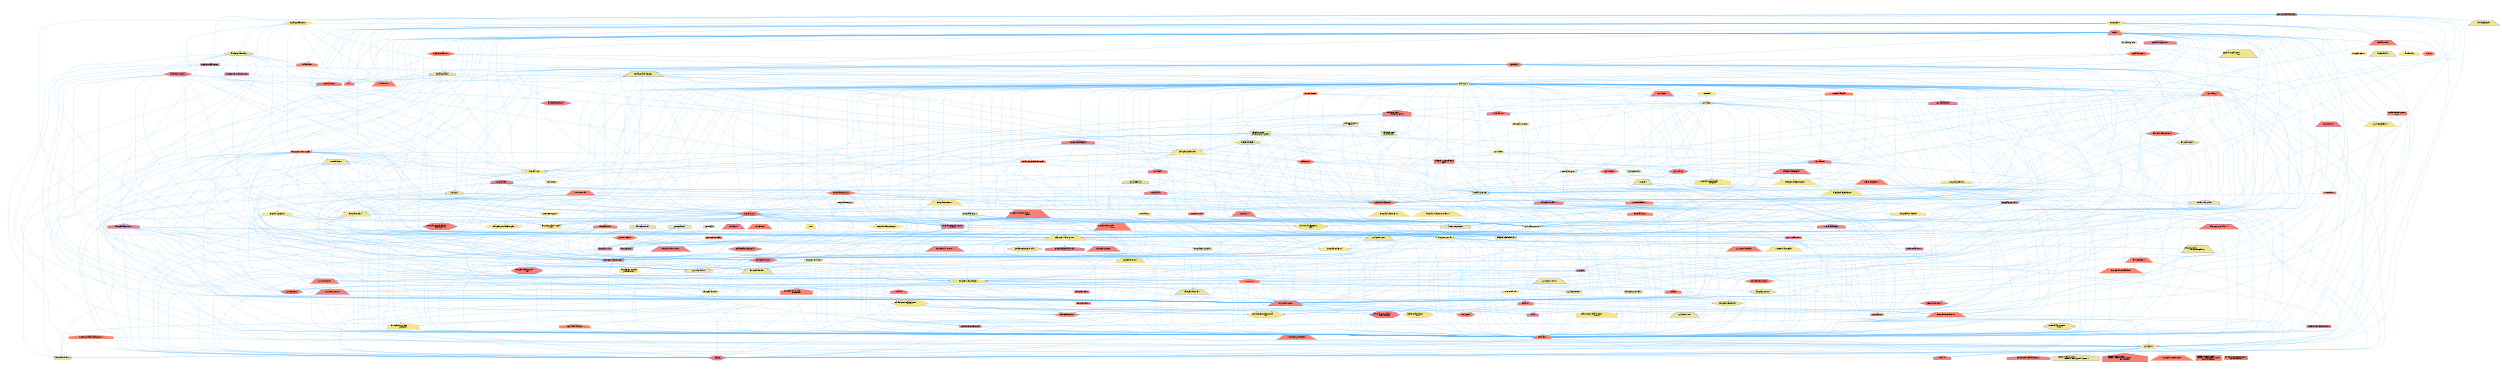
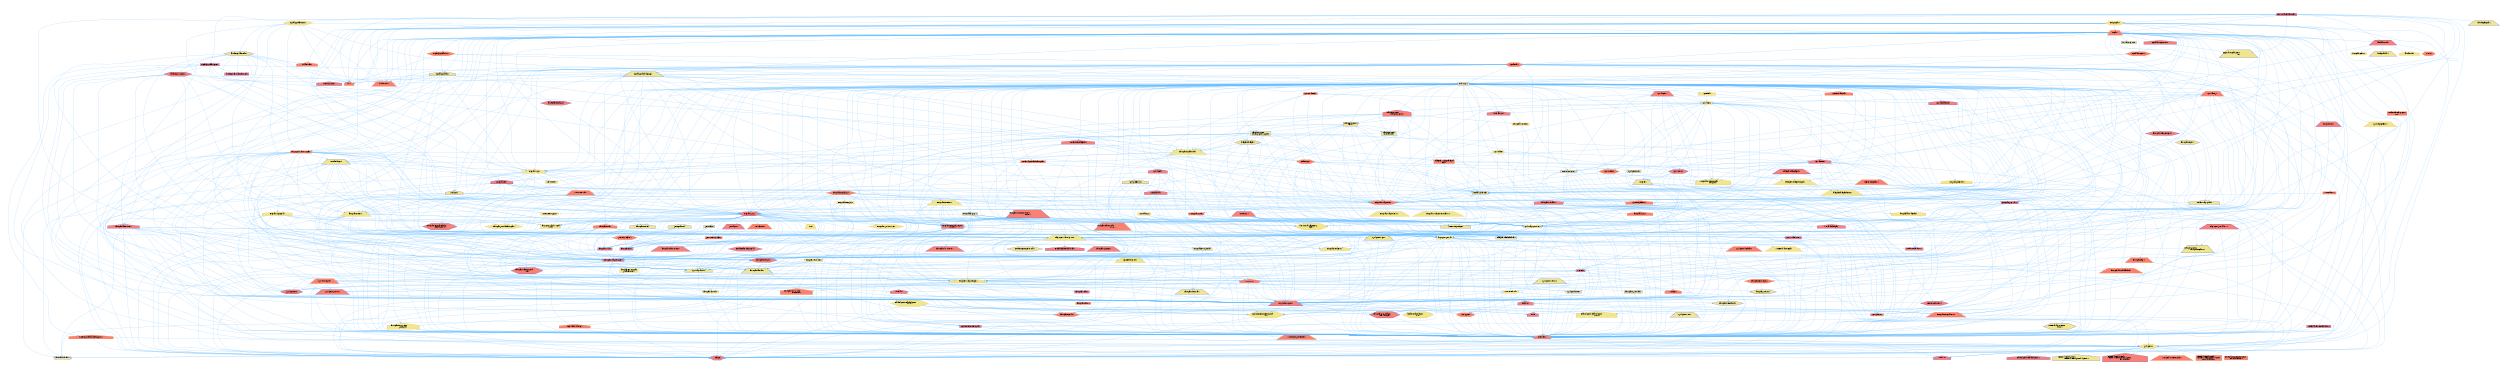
node "Containers/IntegralConstant.h": label "Containers/IntegralConstant.h" -> "Containers/AllowShrinking.h"
